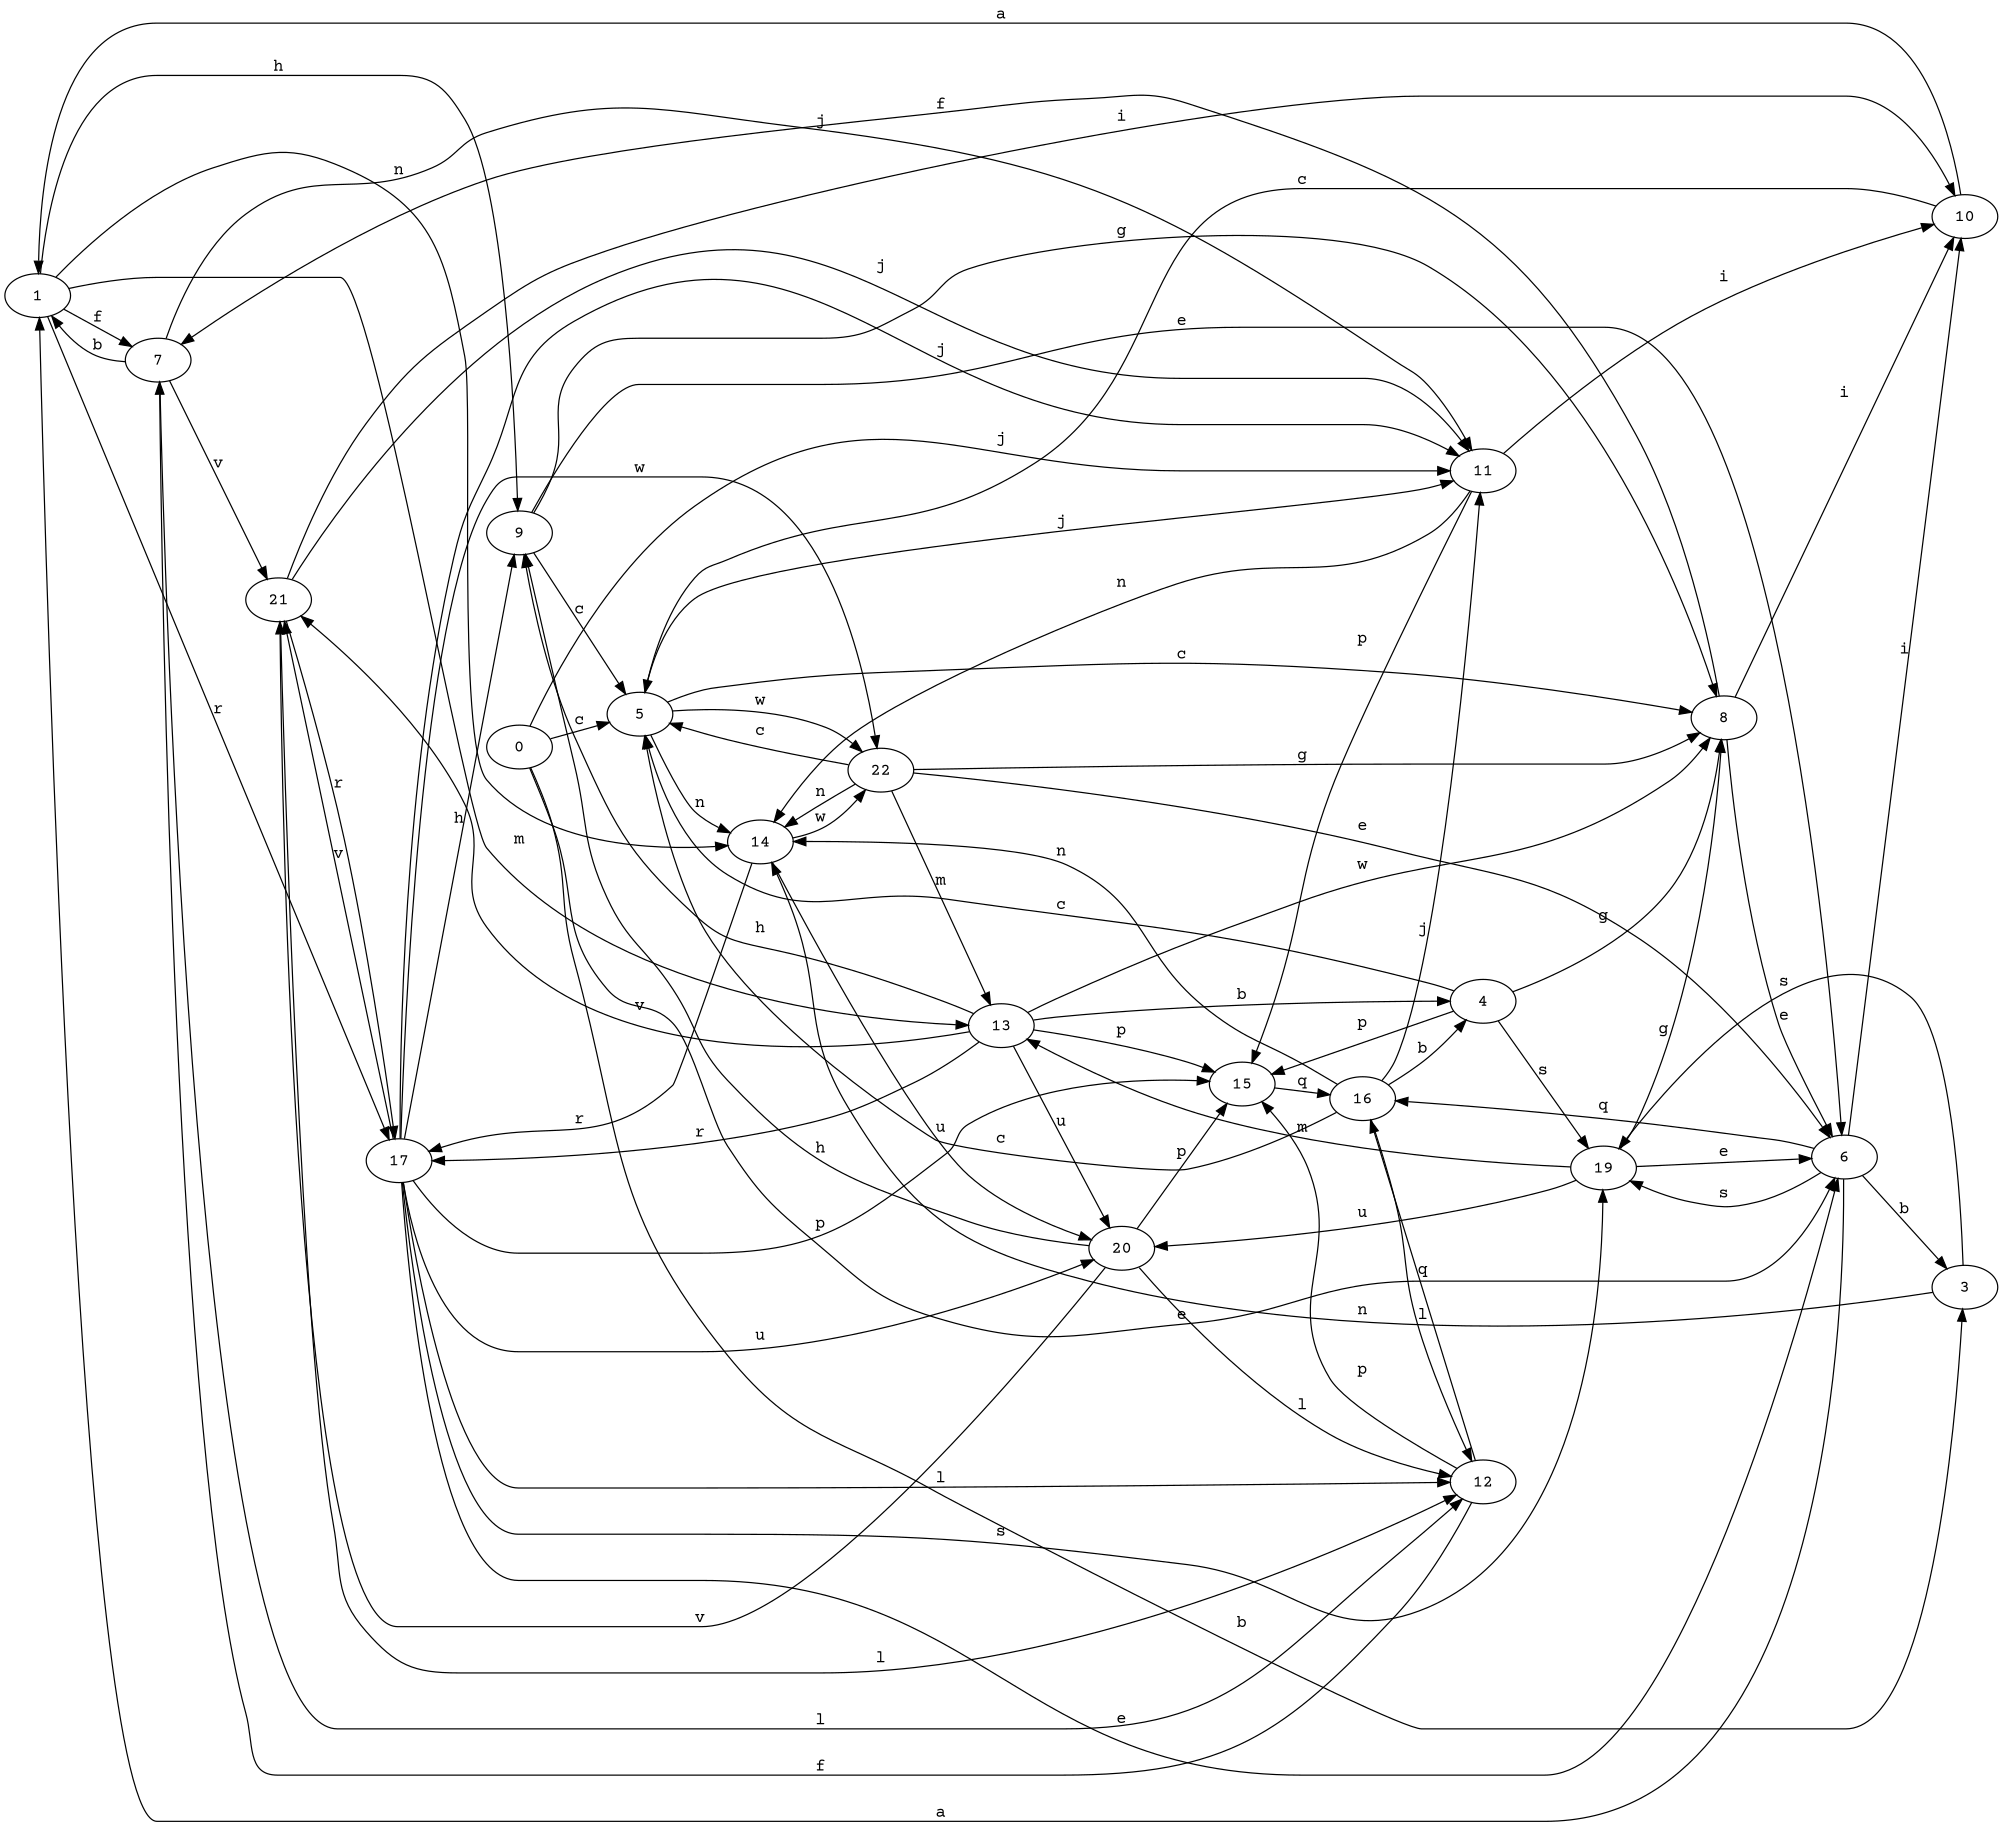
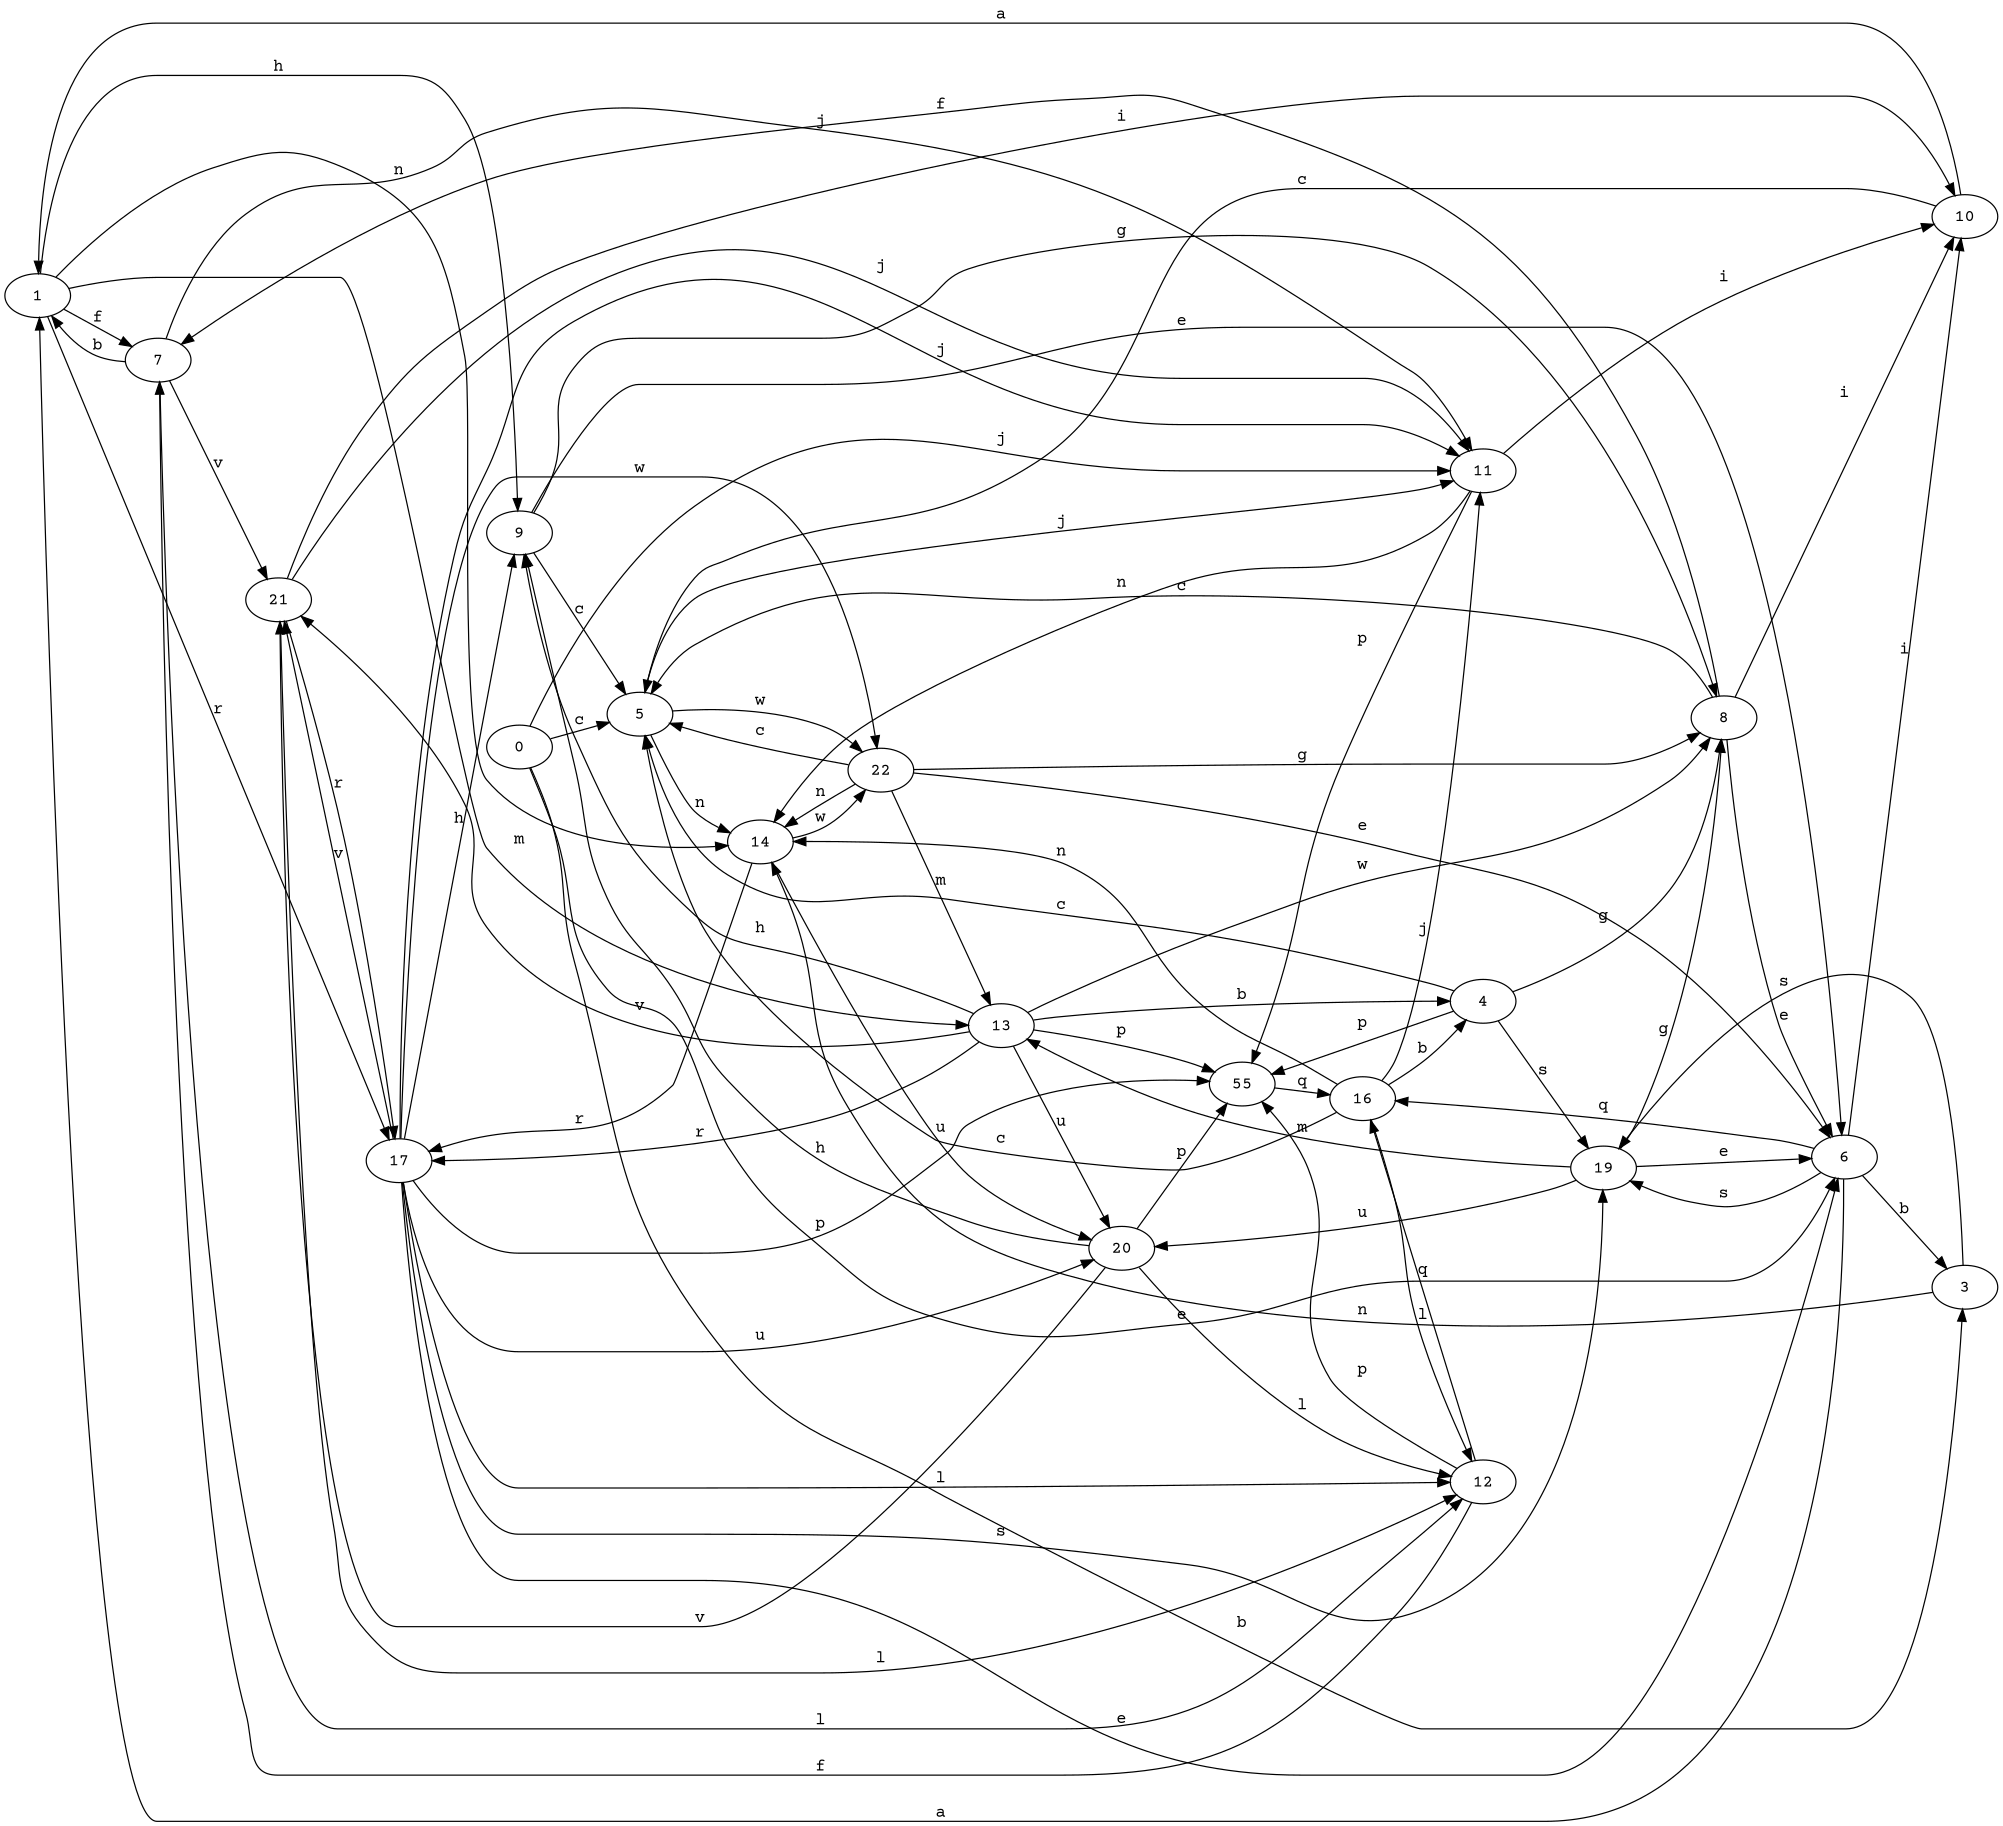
edge "5" -> "8": reversed
node "15": label "15" -> "55"
